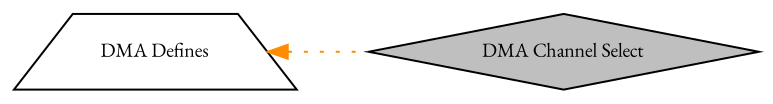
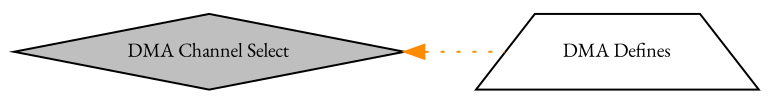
edge "DMA Channel Select" -> "DMA Defines": reversed
